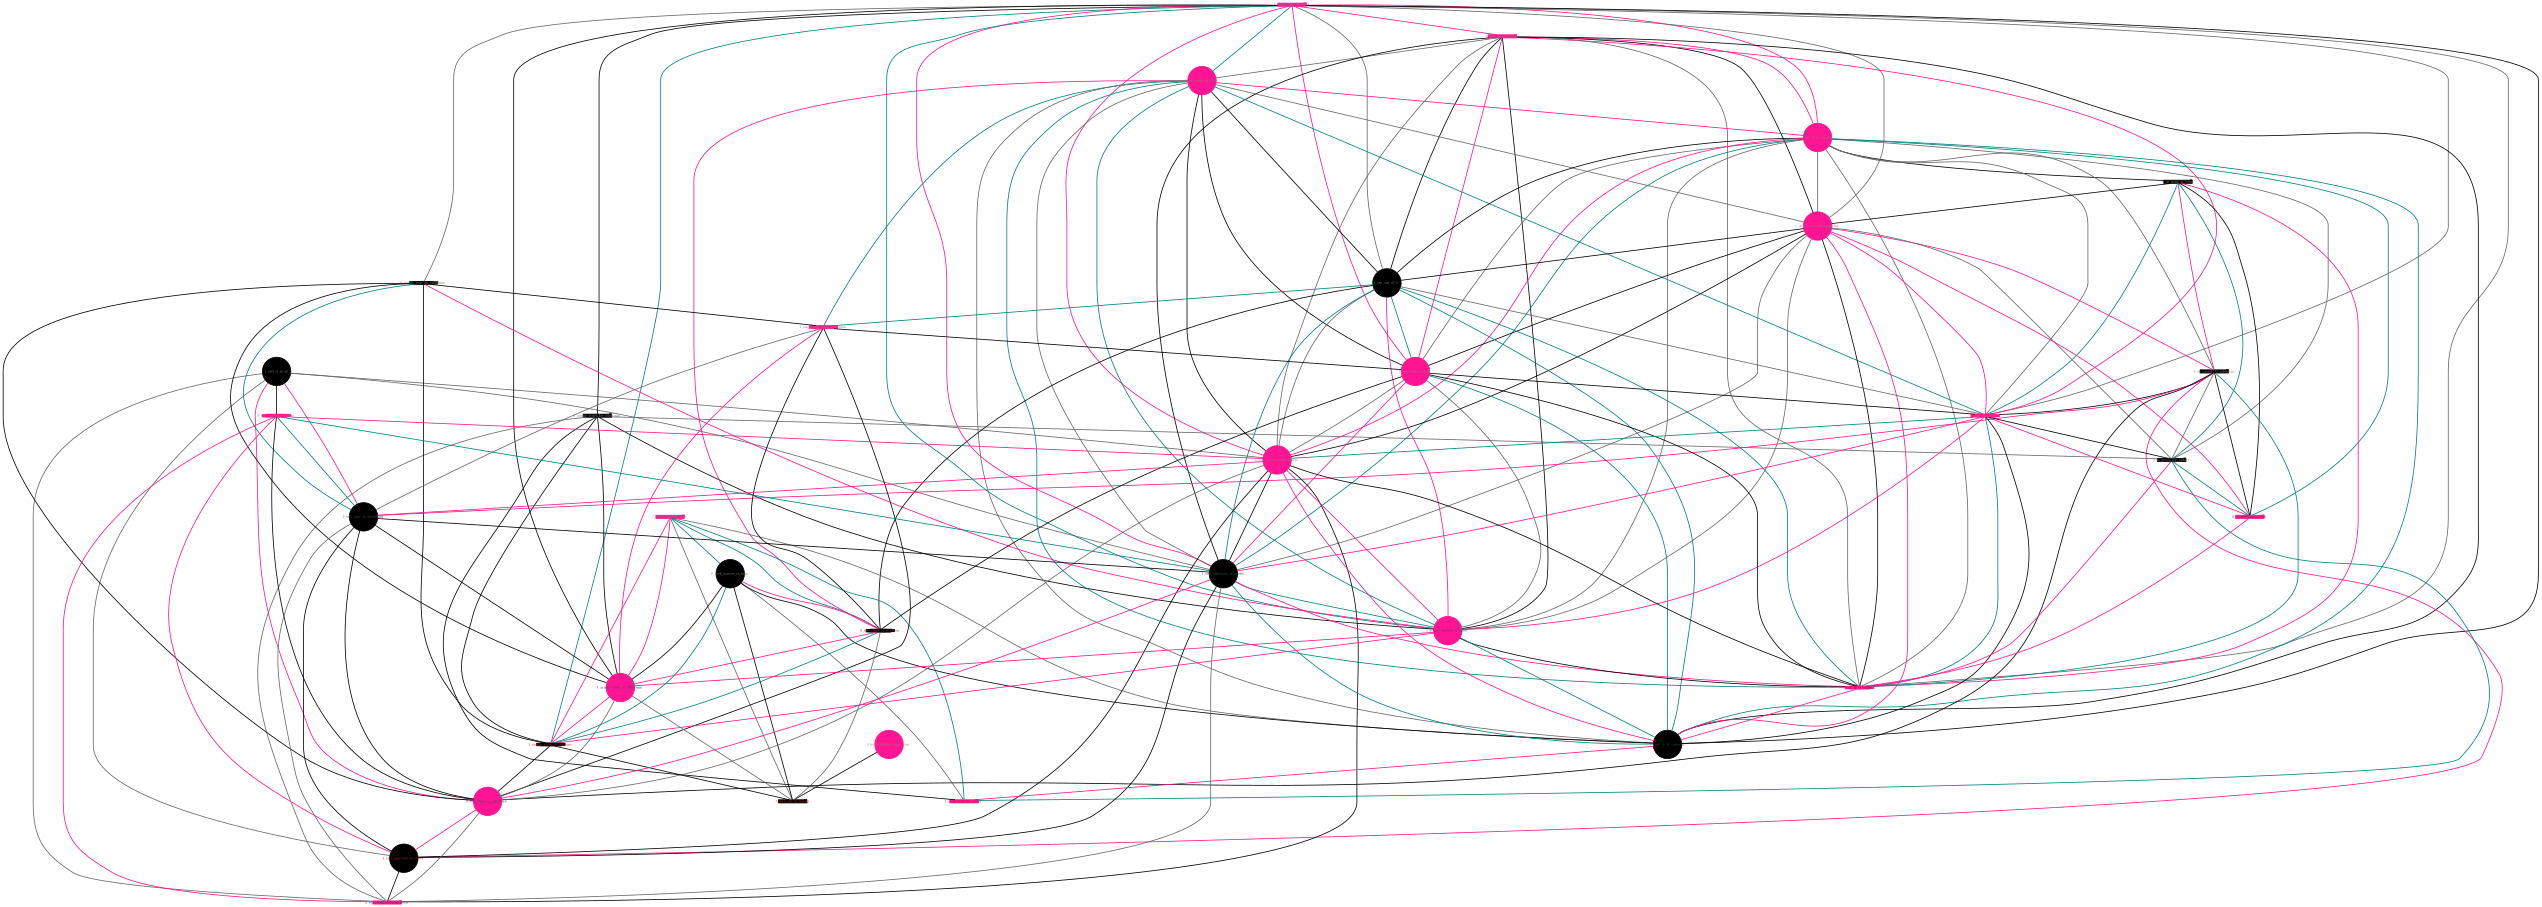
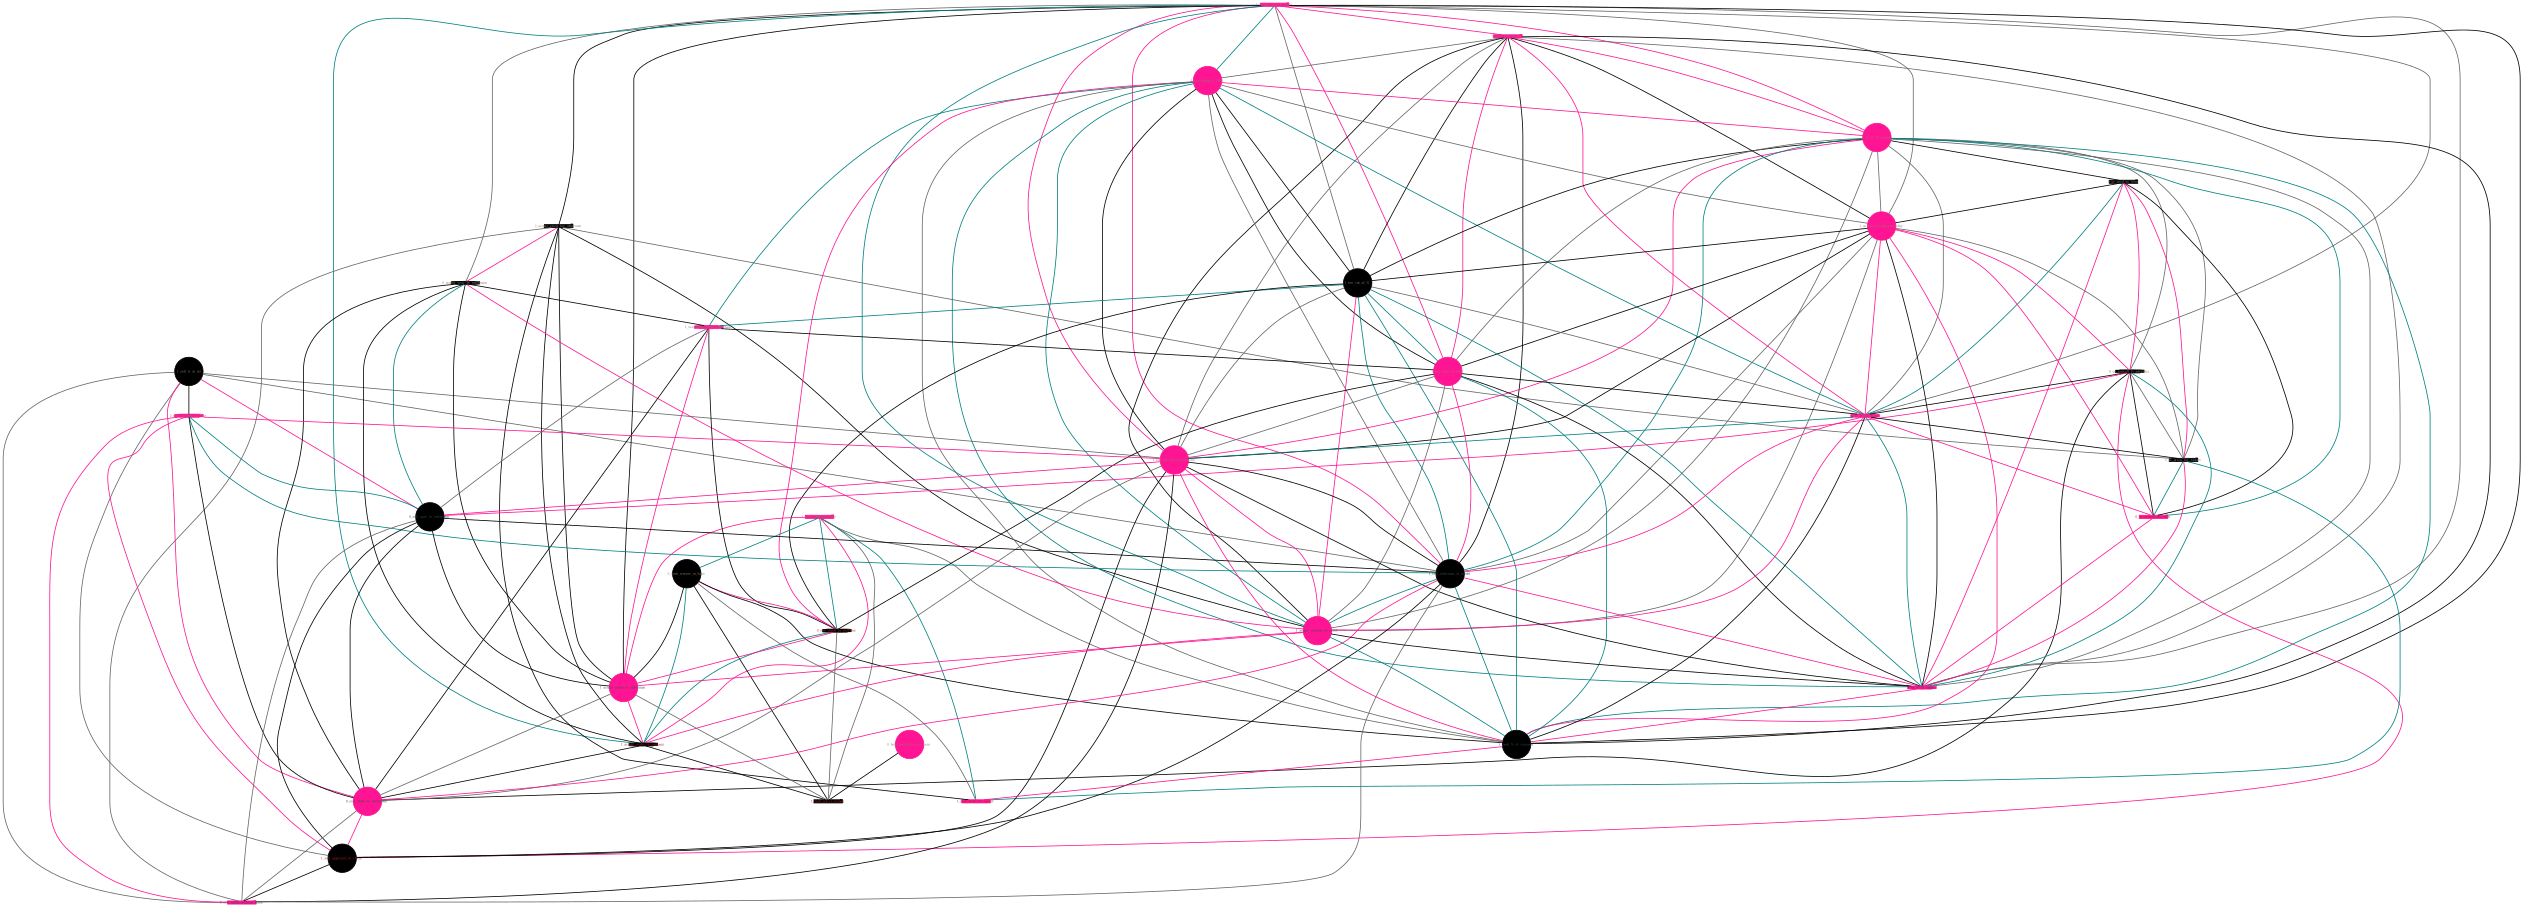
edge "0_acquir_stock_for_othernum" -- "0_acquir_year_by_entitynam": added
edge "0_us_good_as_item" -- "0_us_proce_for_reduct": color teal -> deeppink
node "0_us_consult_to_advantag": shape folder -> cylinder
